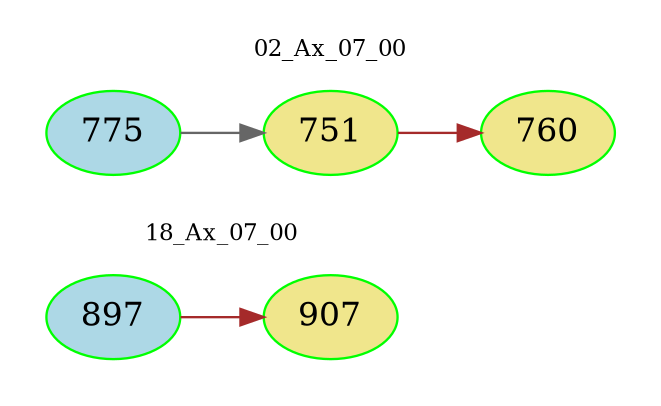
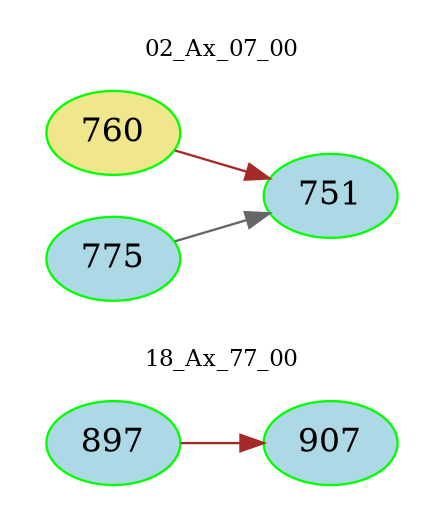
node "751": fillcolor khaki -> lightblue
edge "751" -> "760": reversed
cluster "18_Ax_07_00": label "18_Ax_07_00" -> "18_Ax_77_00"
node "907": fillcolor khaki -> lightblue
